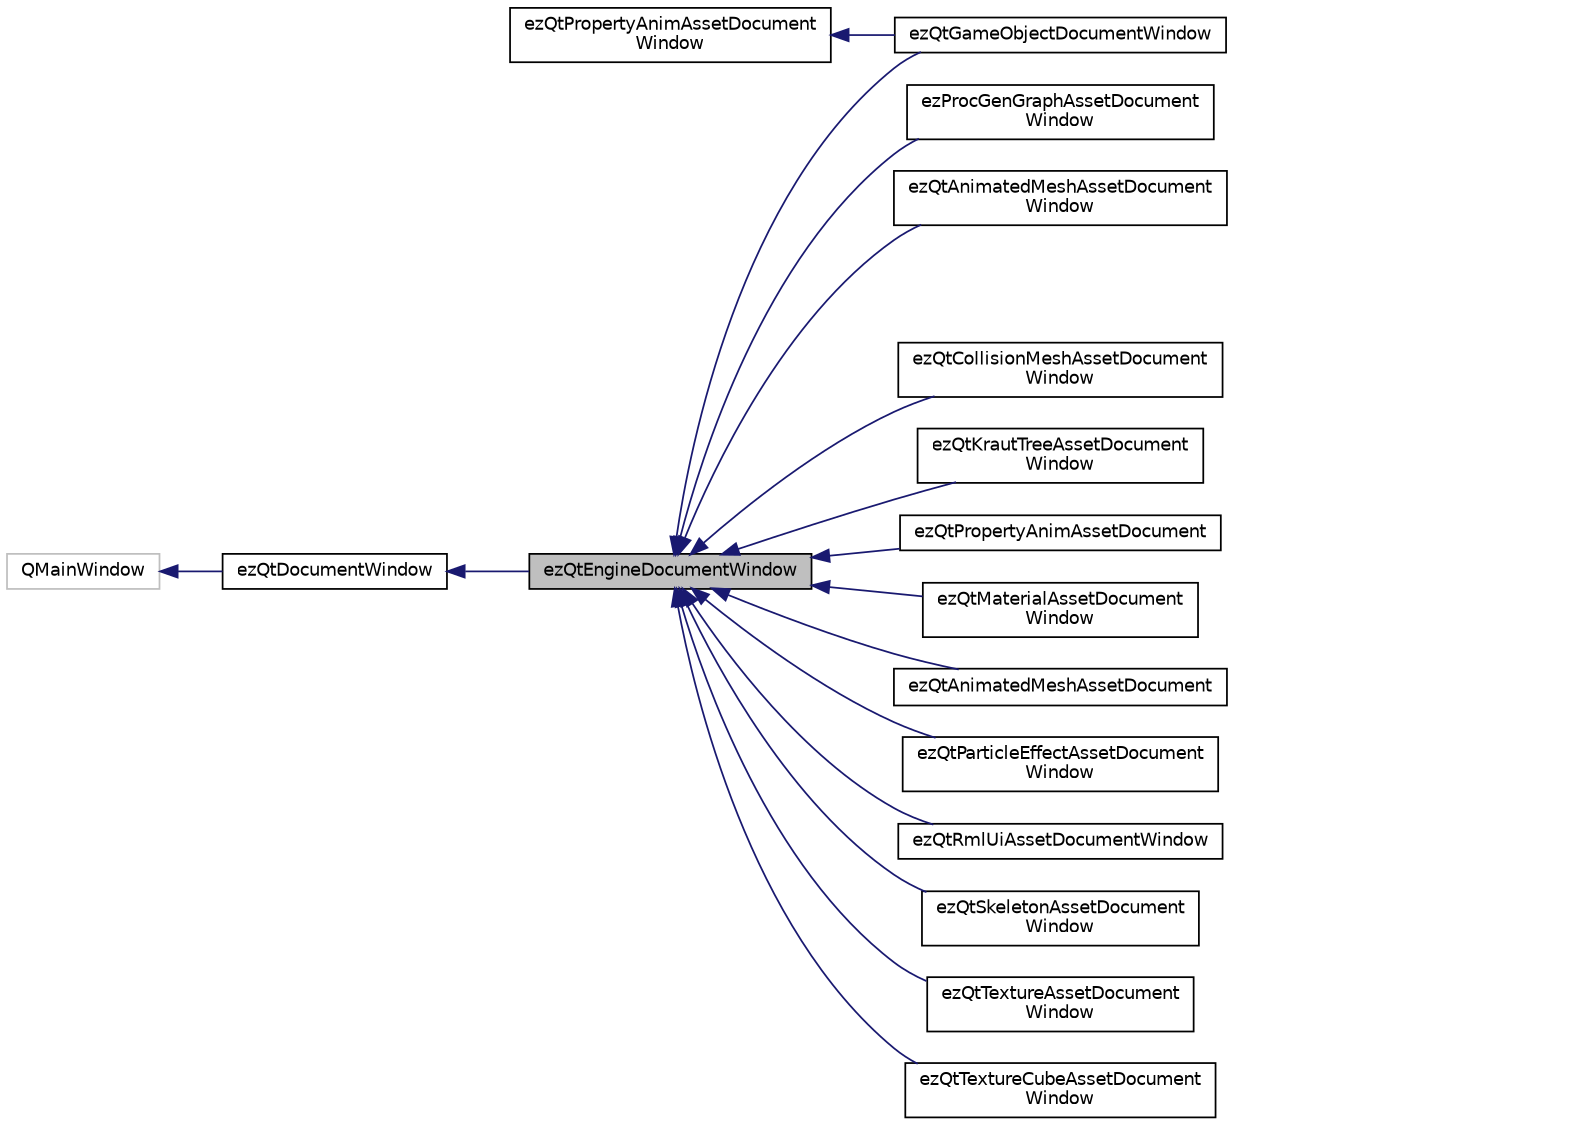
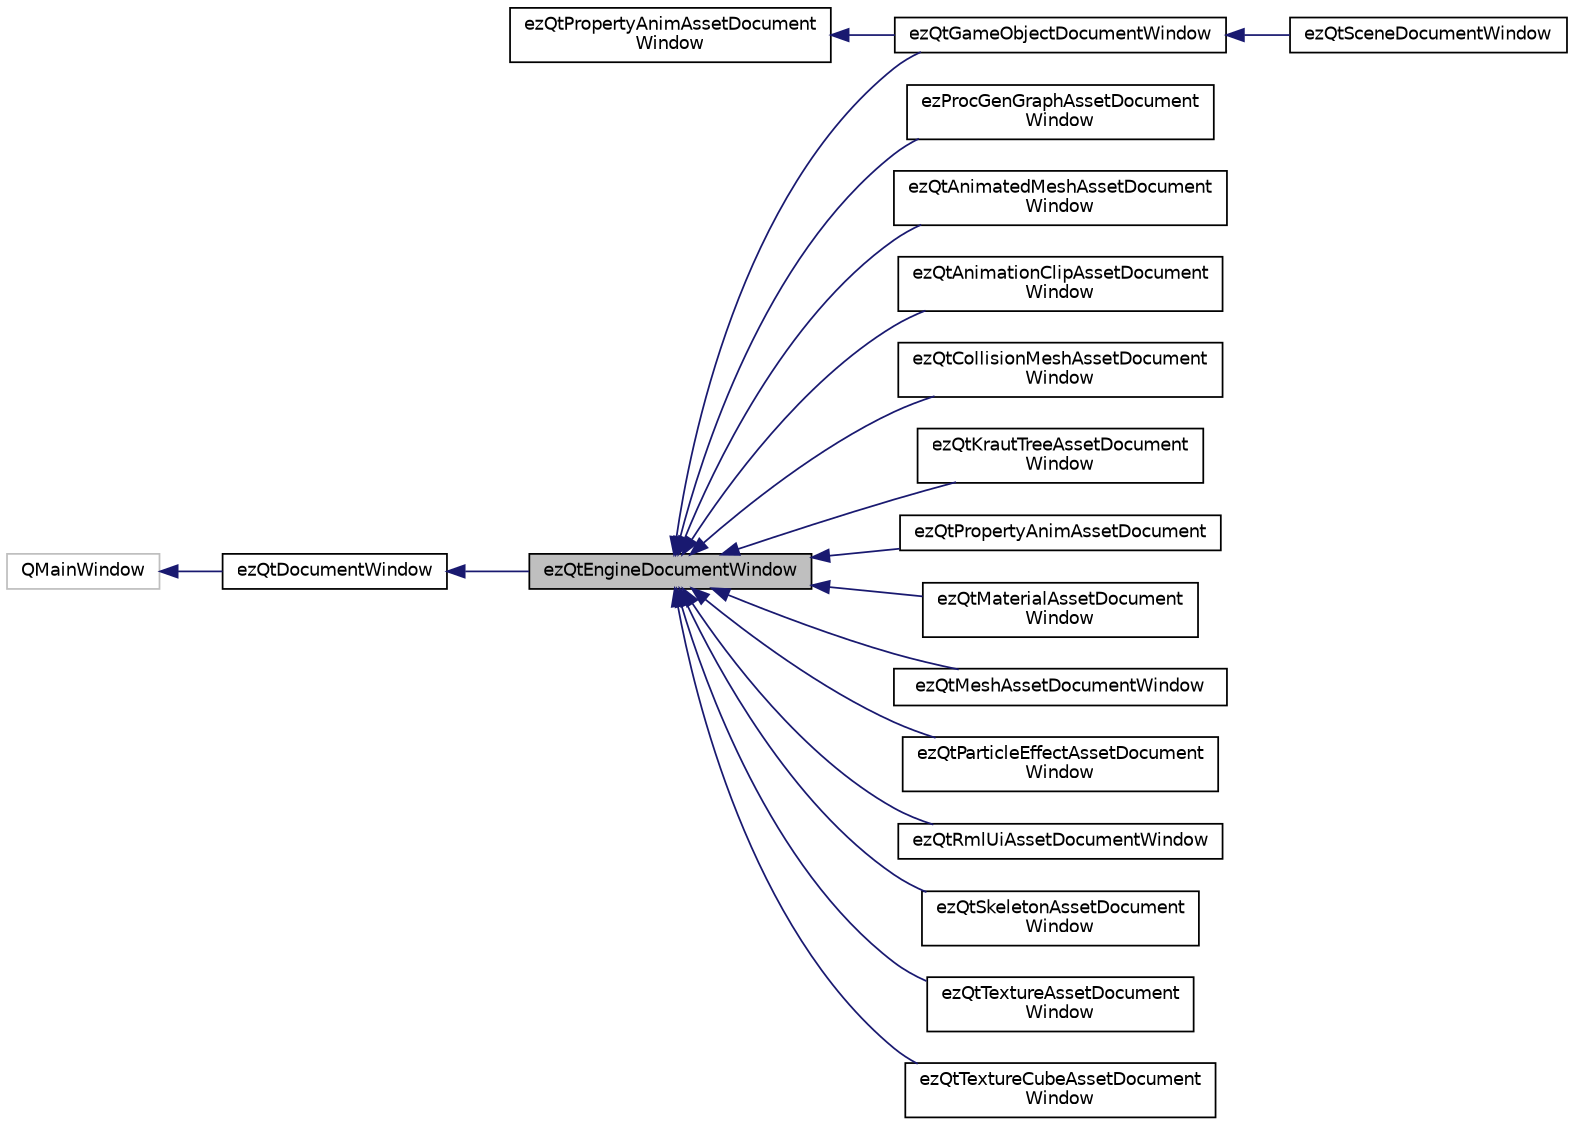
node "ezQtSceneDocumentWindow": added
node "ezQtAnimationClipAssetDocument Window": added
node "ezQtAnimatedMeshAssetDocument": label "ezQtAnimatedMeshAssetDocument" -> "ezQtMeshAssetDocumentWindow"
